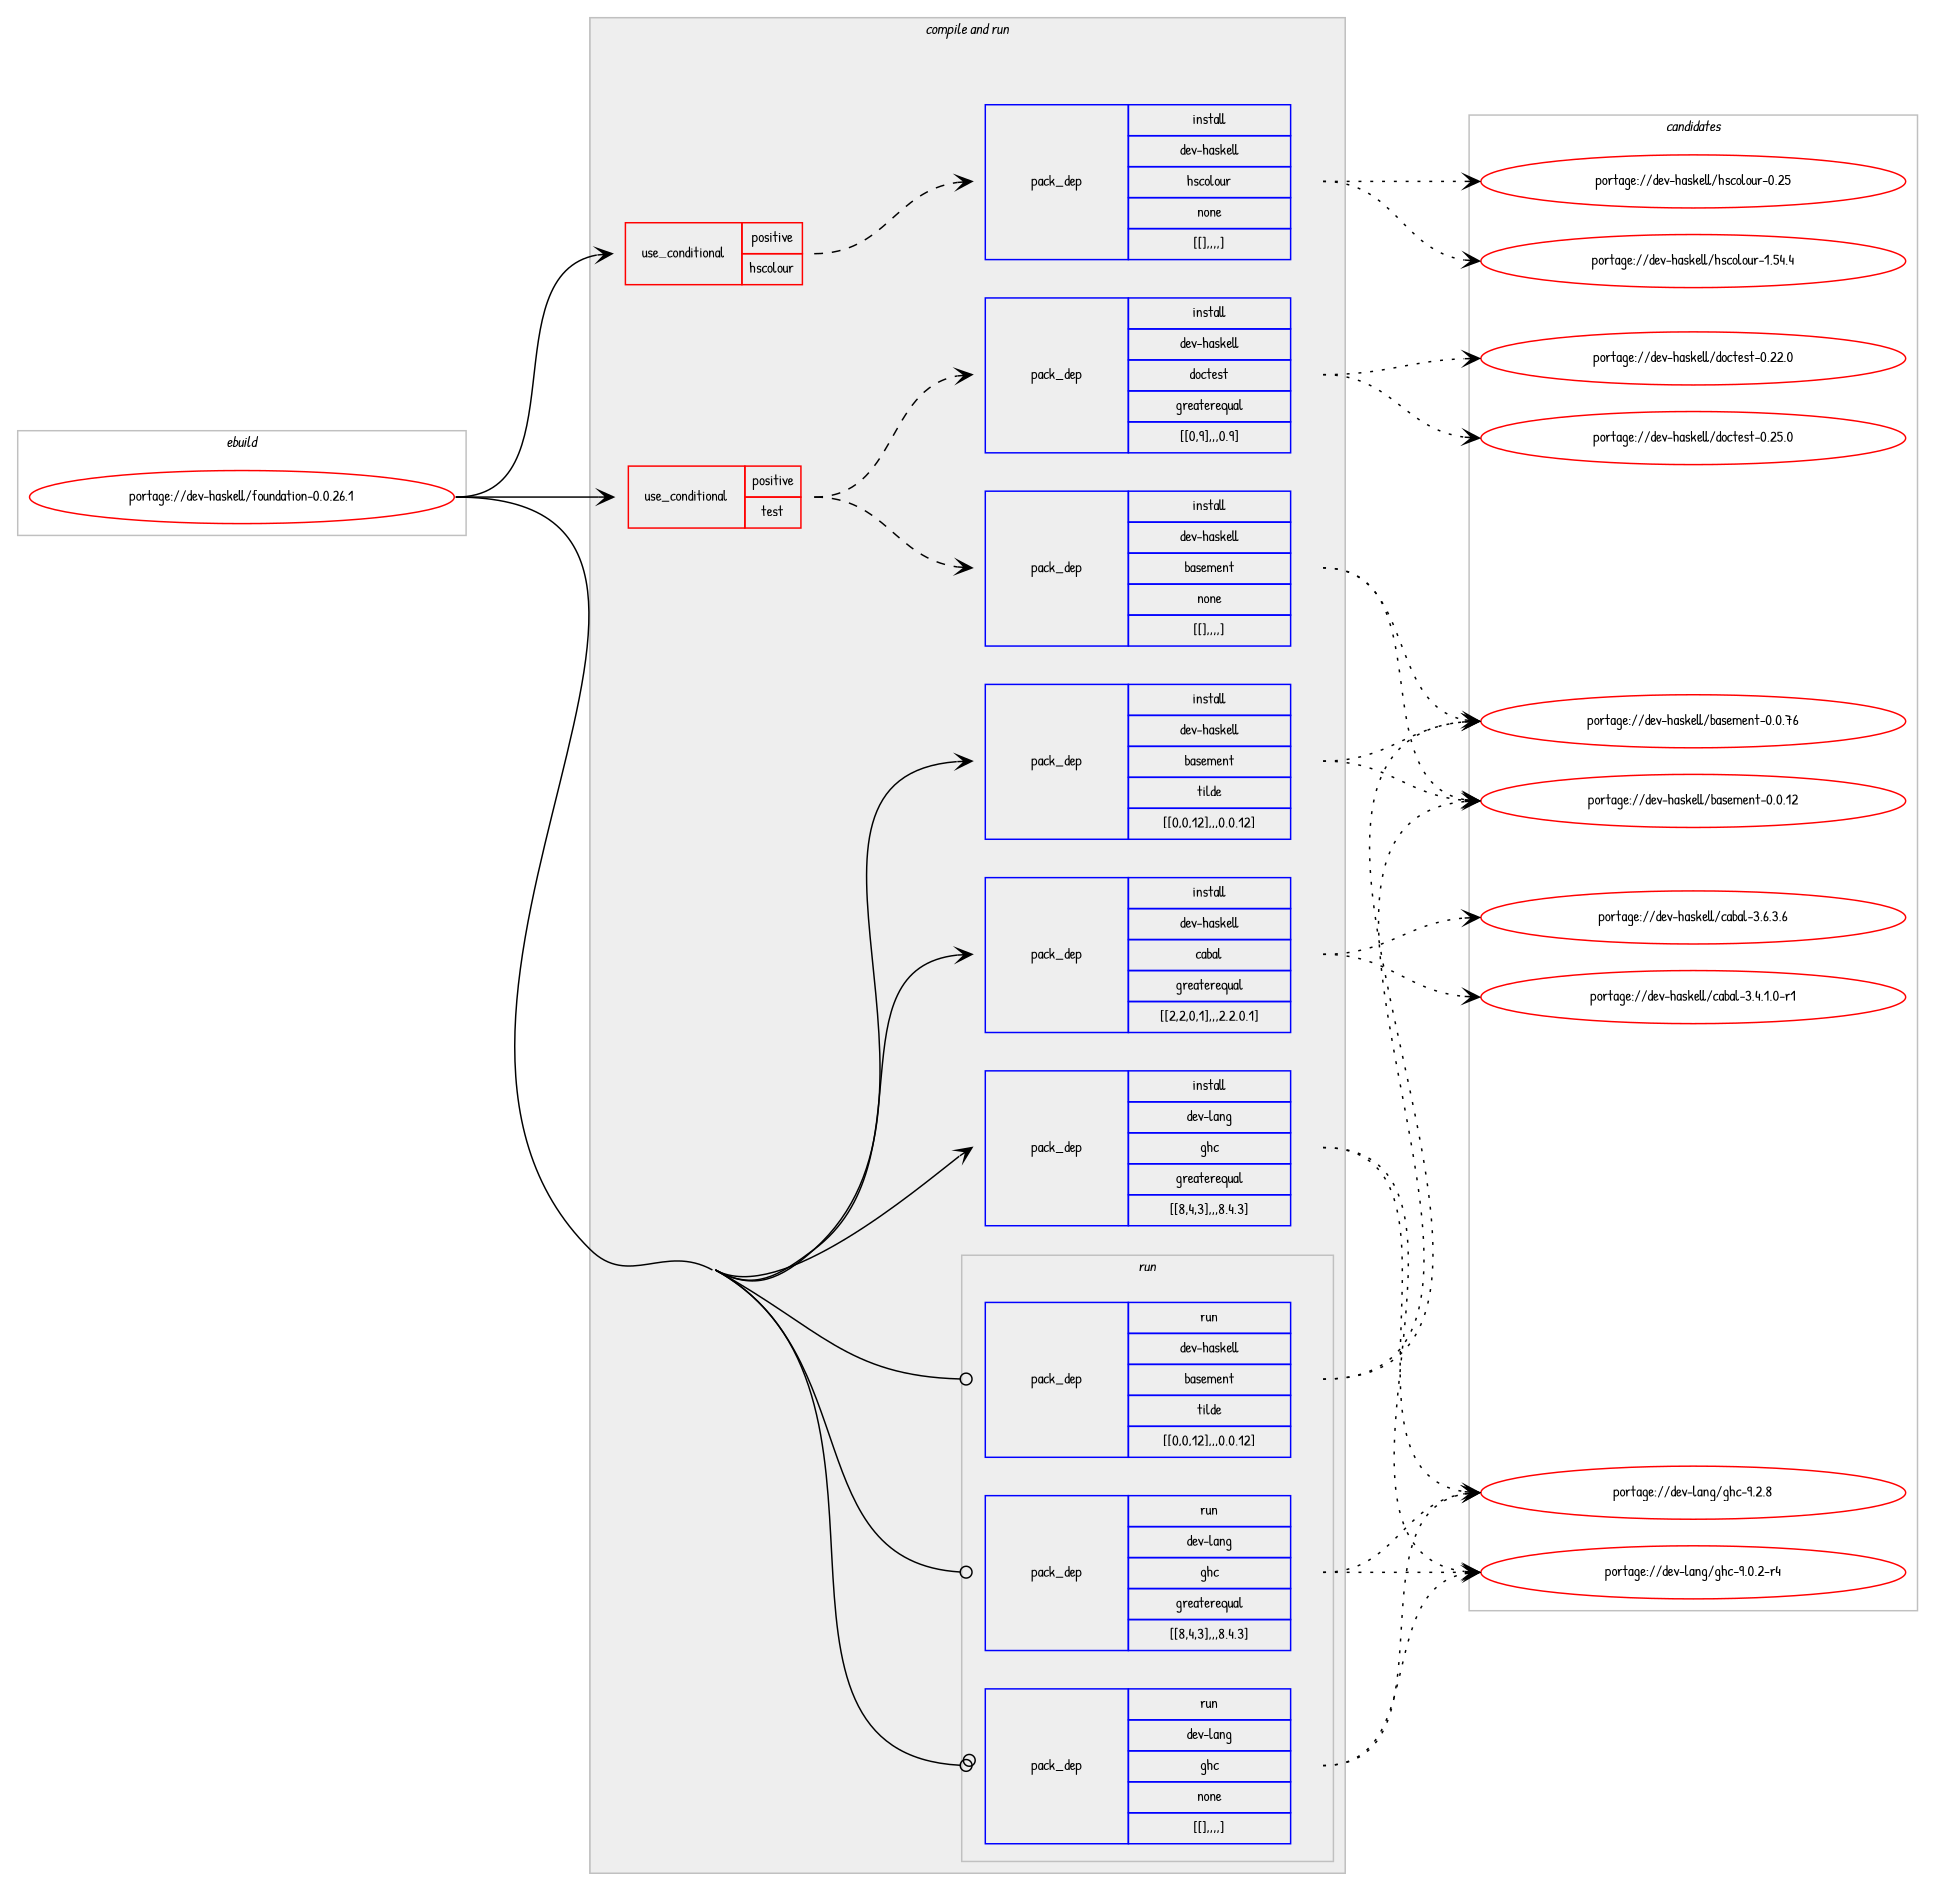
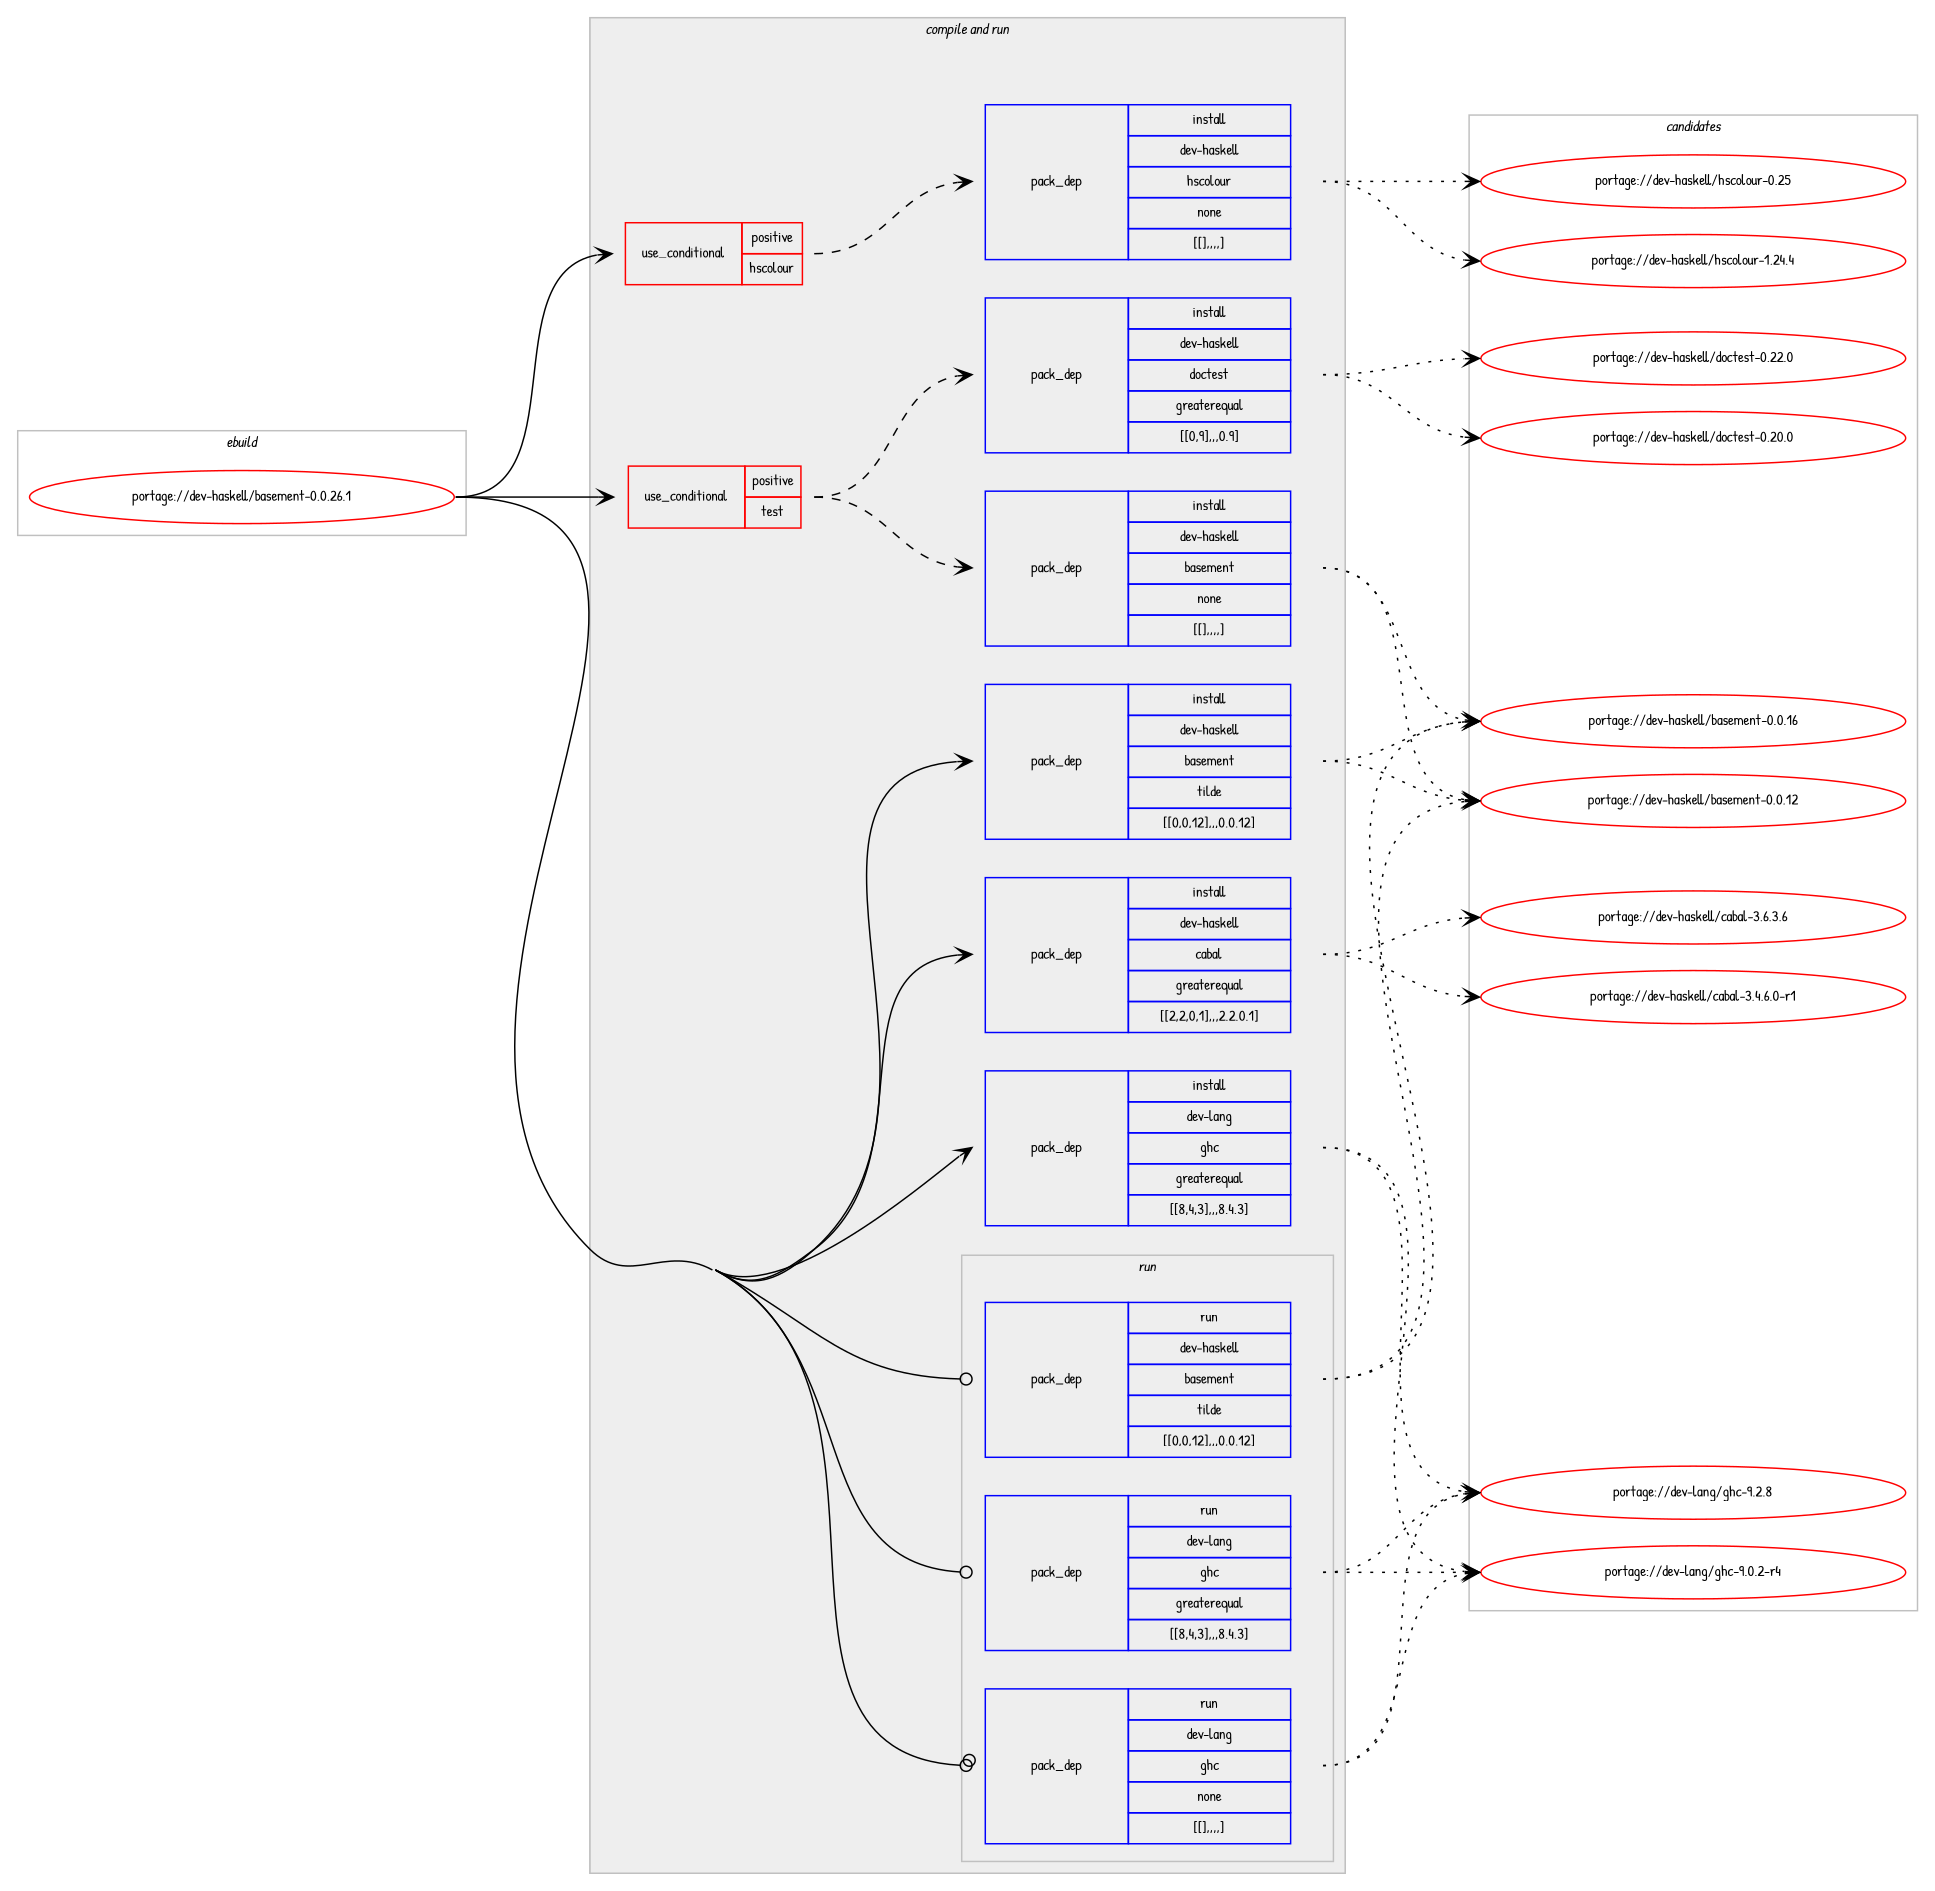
node "portage://dev-haskell/hscolour-1.54.4": label "portage://dev-haskell/hscolour-1.54.4" -> "portage://dev-haskell/hscolour-1.24.4"
node "portage://dev-haskell/doctest-0.25.0": label "portage://dev-haskell/doctest-0.25.0" -> "portage://dev-haskell/doctest-0.20.0"
node "portage://dev-haskell/foundation-0.0.26.1": label "portage://dev-haskell/foundation-0.0.26.1" -> "portage://dev-haskell/basement-0.0.26.1"
node "portage://dev-haskell/basement-0.0.76": label "portage://dev-haskell/basement-0.0.76" -> "portage://dev-haskell/basement-0.0.16"
node "portage://dev-haskell/cabal-3.4.1.0-r1": label "portage://dev-haskell/cabal-3.4.1.0-r1" -> "portage://dev-haskell/cabal-3.4.6.0-r1"
